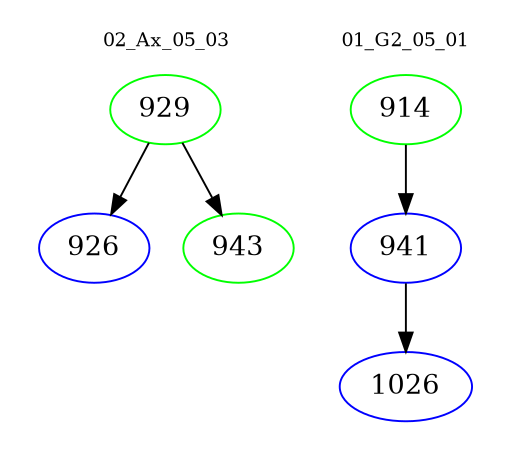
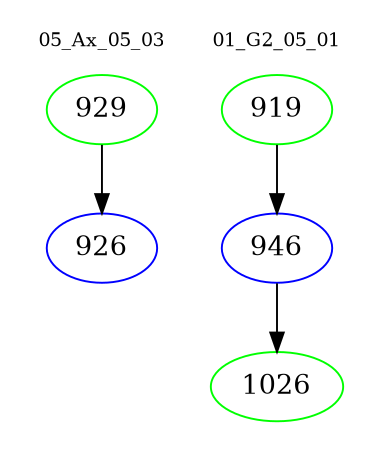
cluster "02_Ax_05_03": label "02_Ax_05_03" -> "05_Ax_05_03"
node "914": label "914" -> "919"
node "943": removed
node "941": label "941" -> "946"
node "1026": color blue -> green
